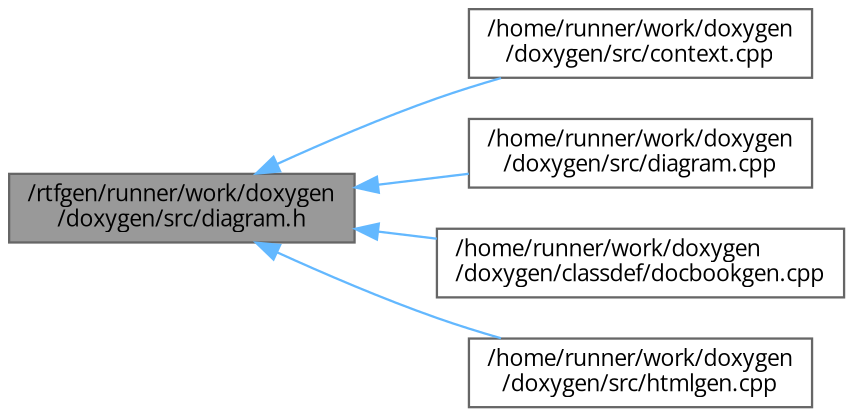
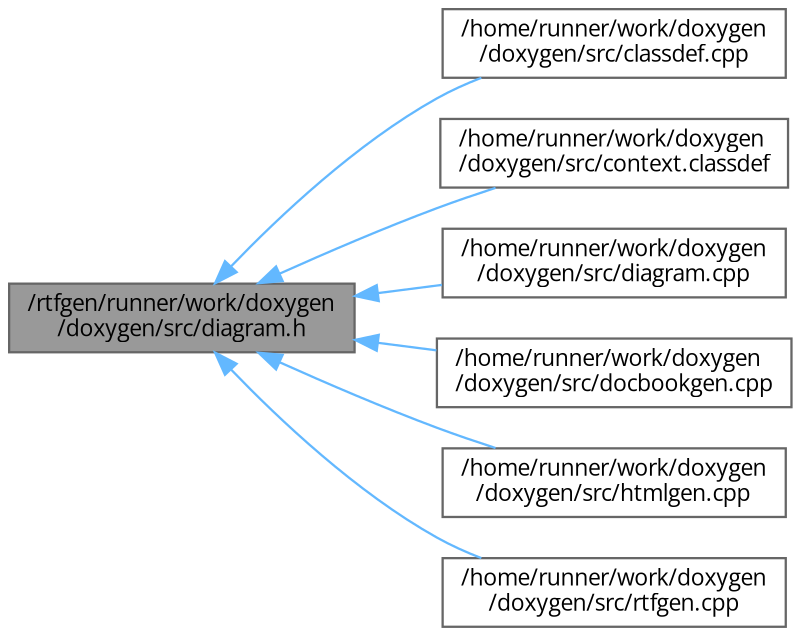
node "/home/runner/work/doxygen /doxygen/src/classdef.cpp": added
node "/home/runner/work/doxygen /doxygen/src/context.cpp": label "/home/runner/work/doxygen /doxygen/src/context.cpp" -> "/home/runner/work/doxygen /doxygen/src/context.classdef"
node "/home/runner/work/doxygen /doxygen/classdef/docbookgen.cpp": label "/home/runner/work/doxygen /doxygen/classdef/docbookgen.cpp" -> "/home/runner/work/doxygen /doxygen/src/docbookgen.cpp"
node "/home/runner/work/doxygen /doxygen/src/rtfgen.cpp": added
